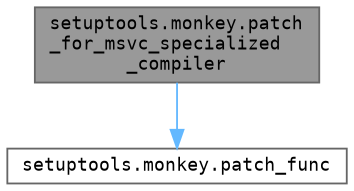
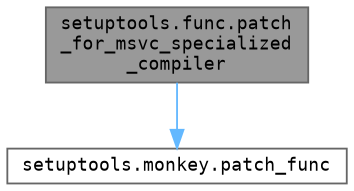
node "setuptools.monkey.patch _for_msvc_specialized _compiler": label "setuptools.monkey.patch _for_msvc_specialized _compiler" -> "setuptools.func.patch _for_msvc_specialized _compiler"
